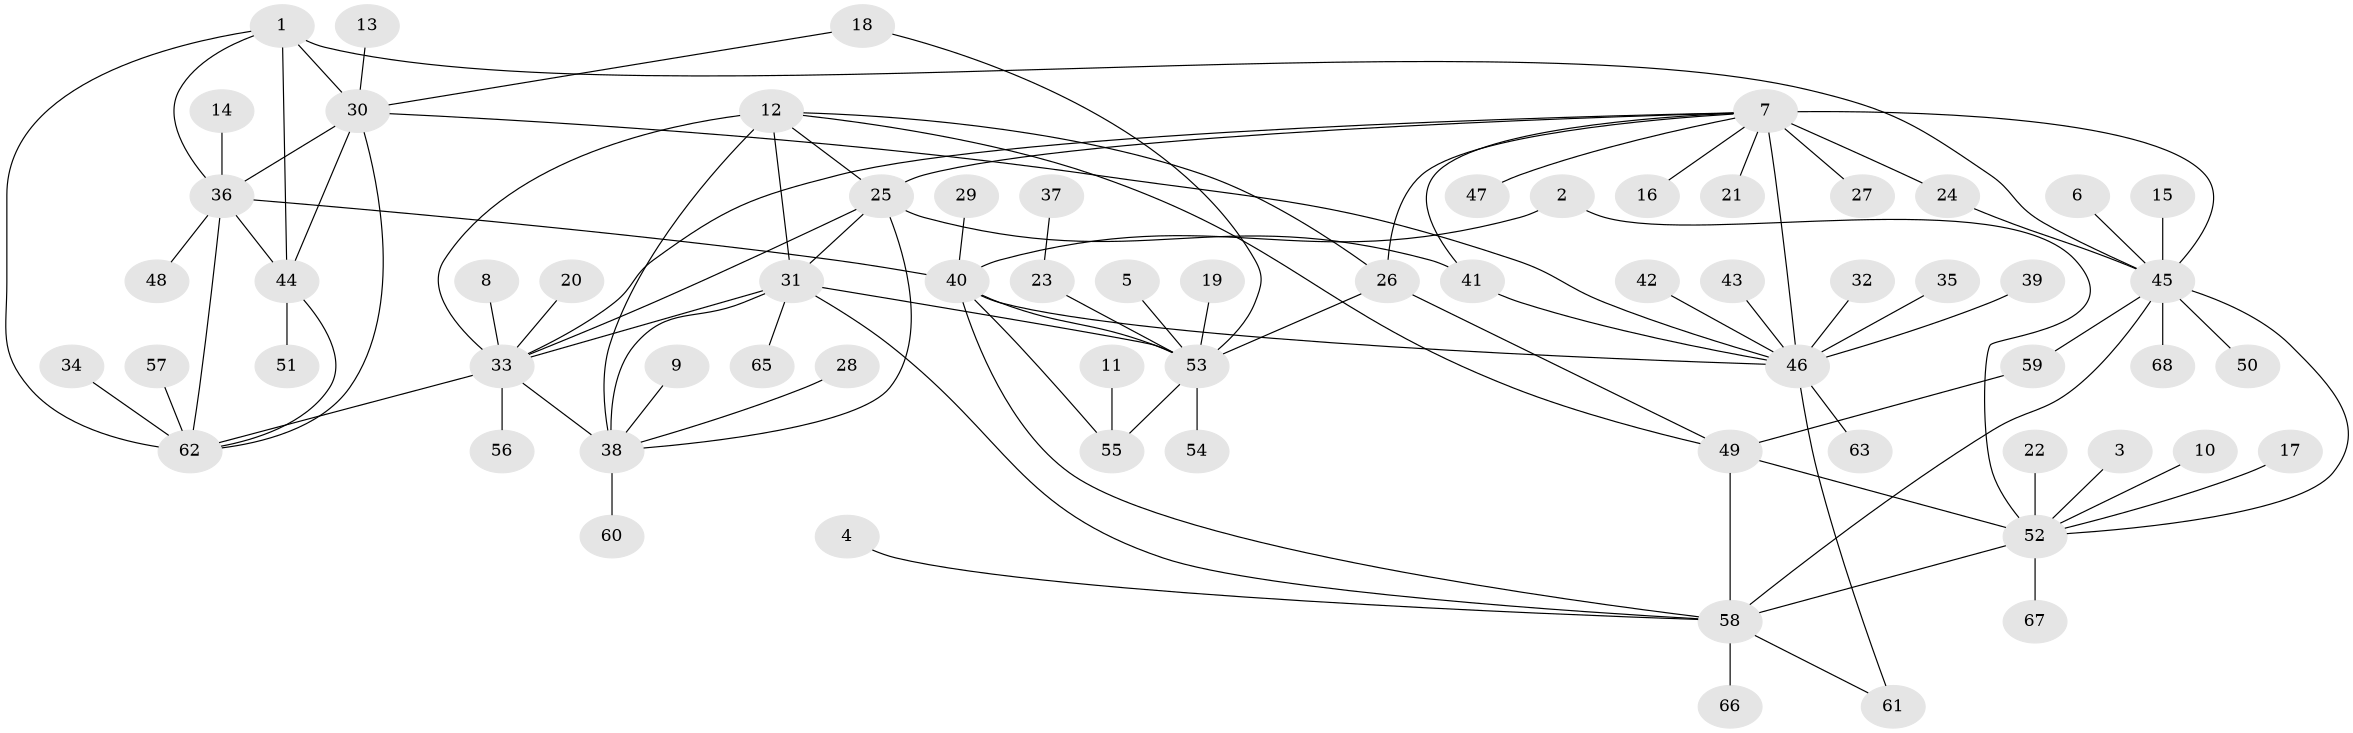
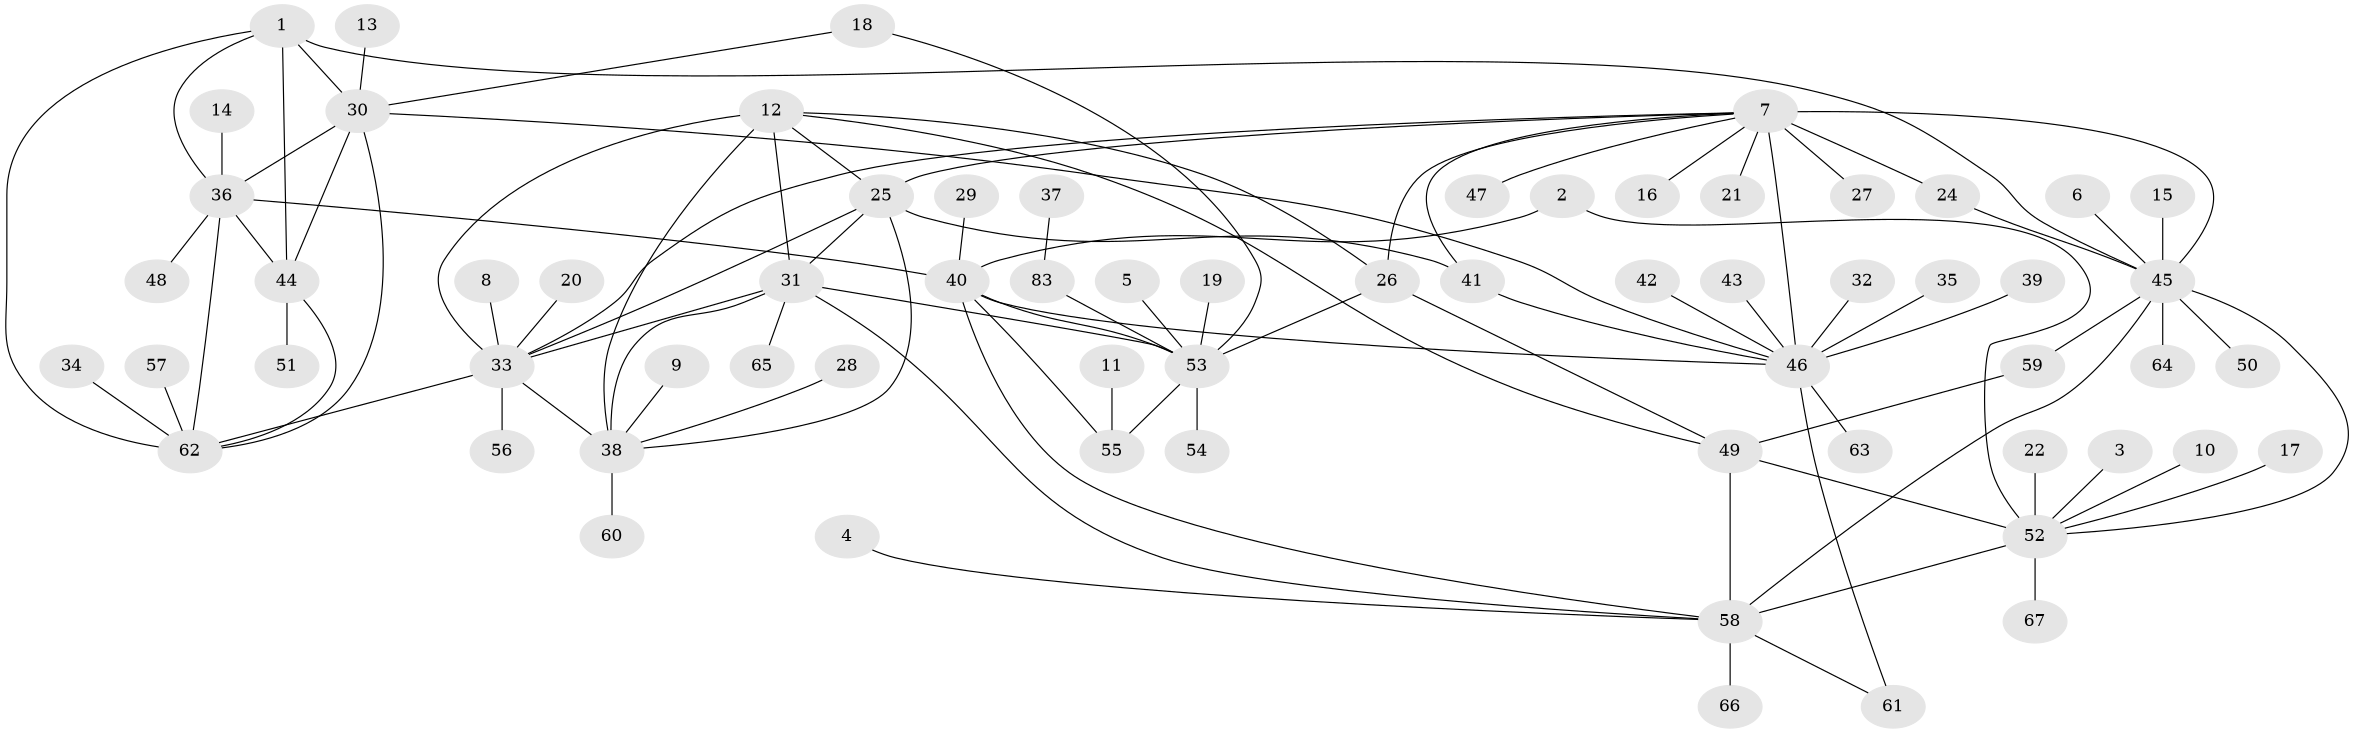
node "23": label "23" -> "83"
node "68": label "68" -> "64"
